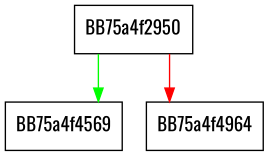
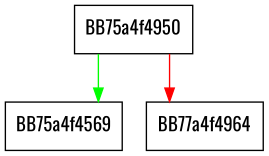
node "BB75a4f2950": label "BB75a4f2950" -> "BB75a4f4950"
node "BB75a4f4964": label "BB75a4f4964" -> "BB77a4f4964"
